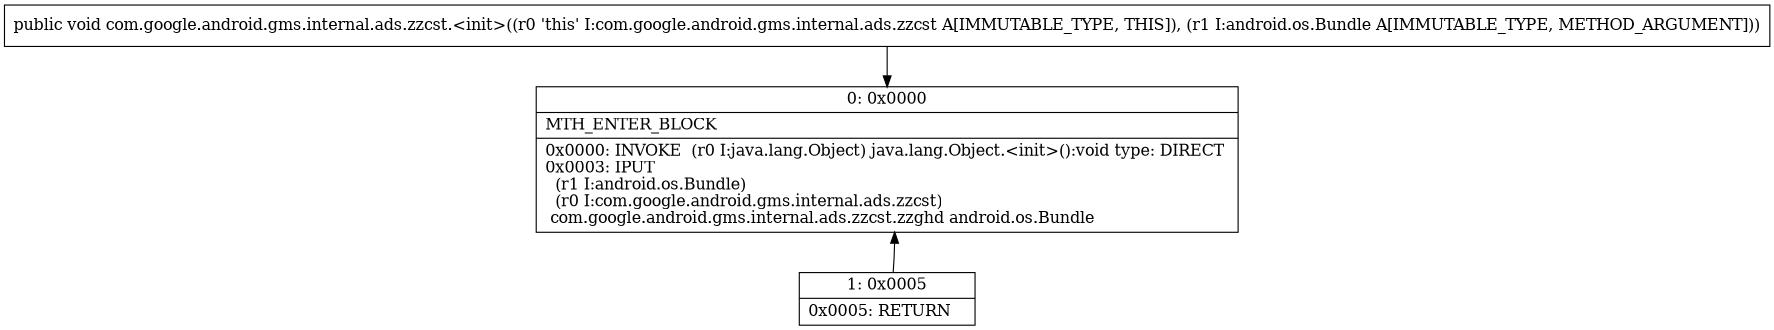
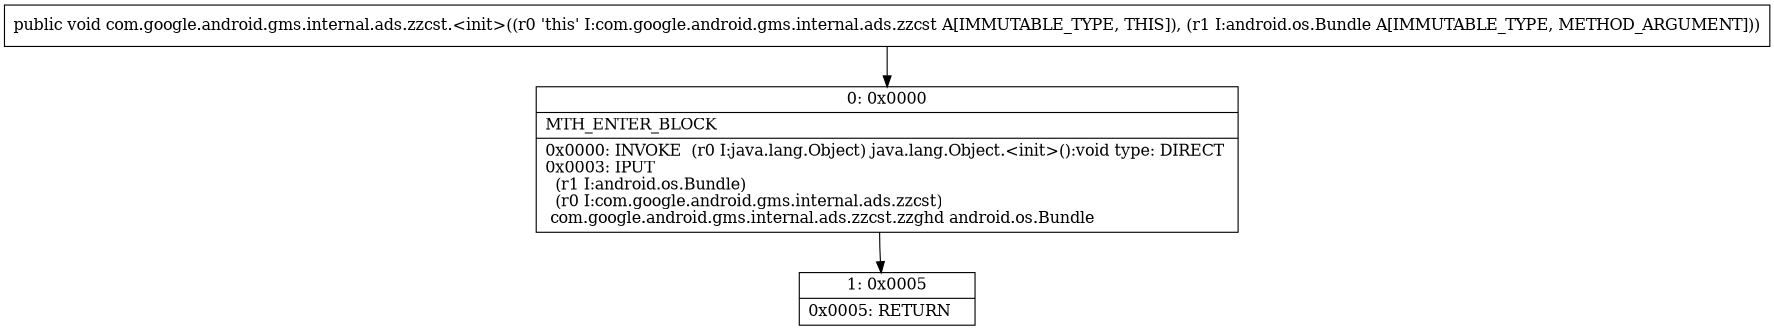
edge "1: 0x0005" -> "0: 0x0000": reversed
